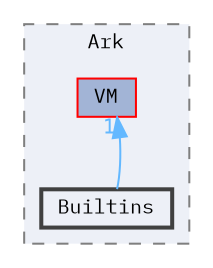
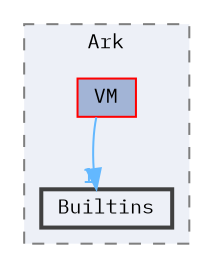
edge "Builtins" -> "VM": reversed
